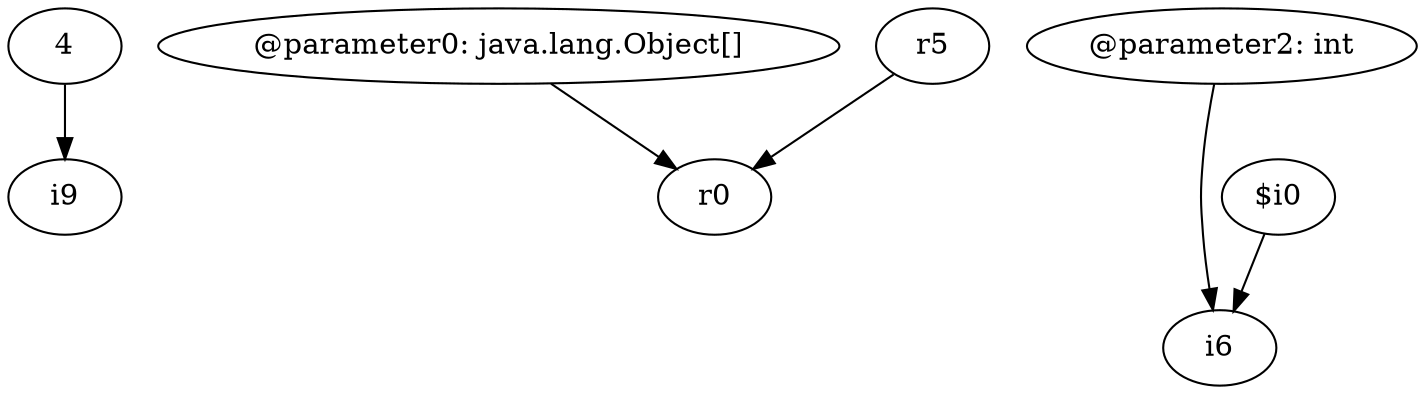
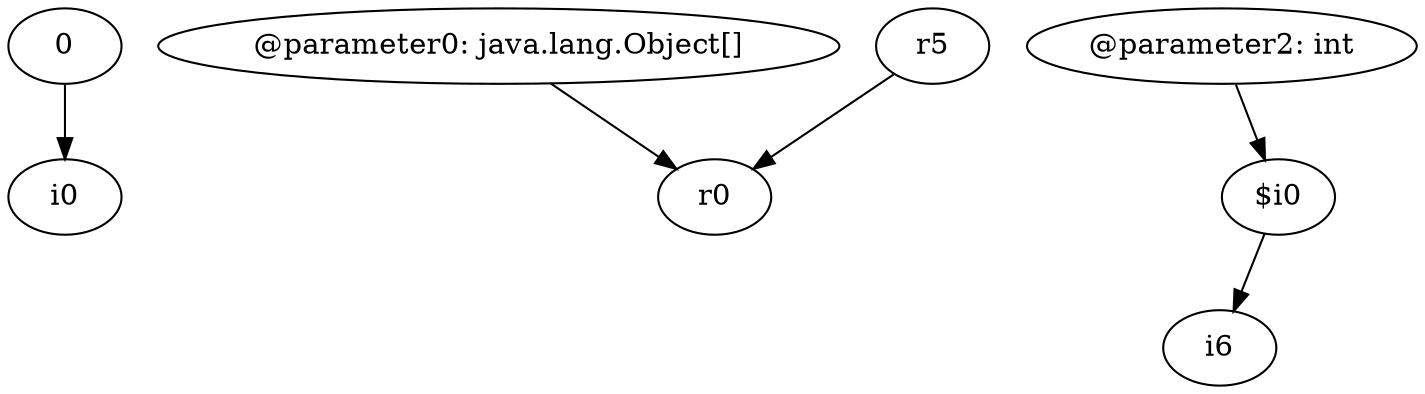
node "4": label "4" -> "0"
edge "@parameter2: int" -> "i6": now "@parameter2: int" -> "$i0"
node "i9": label "i9" -> "i0"
